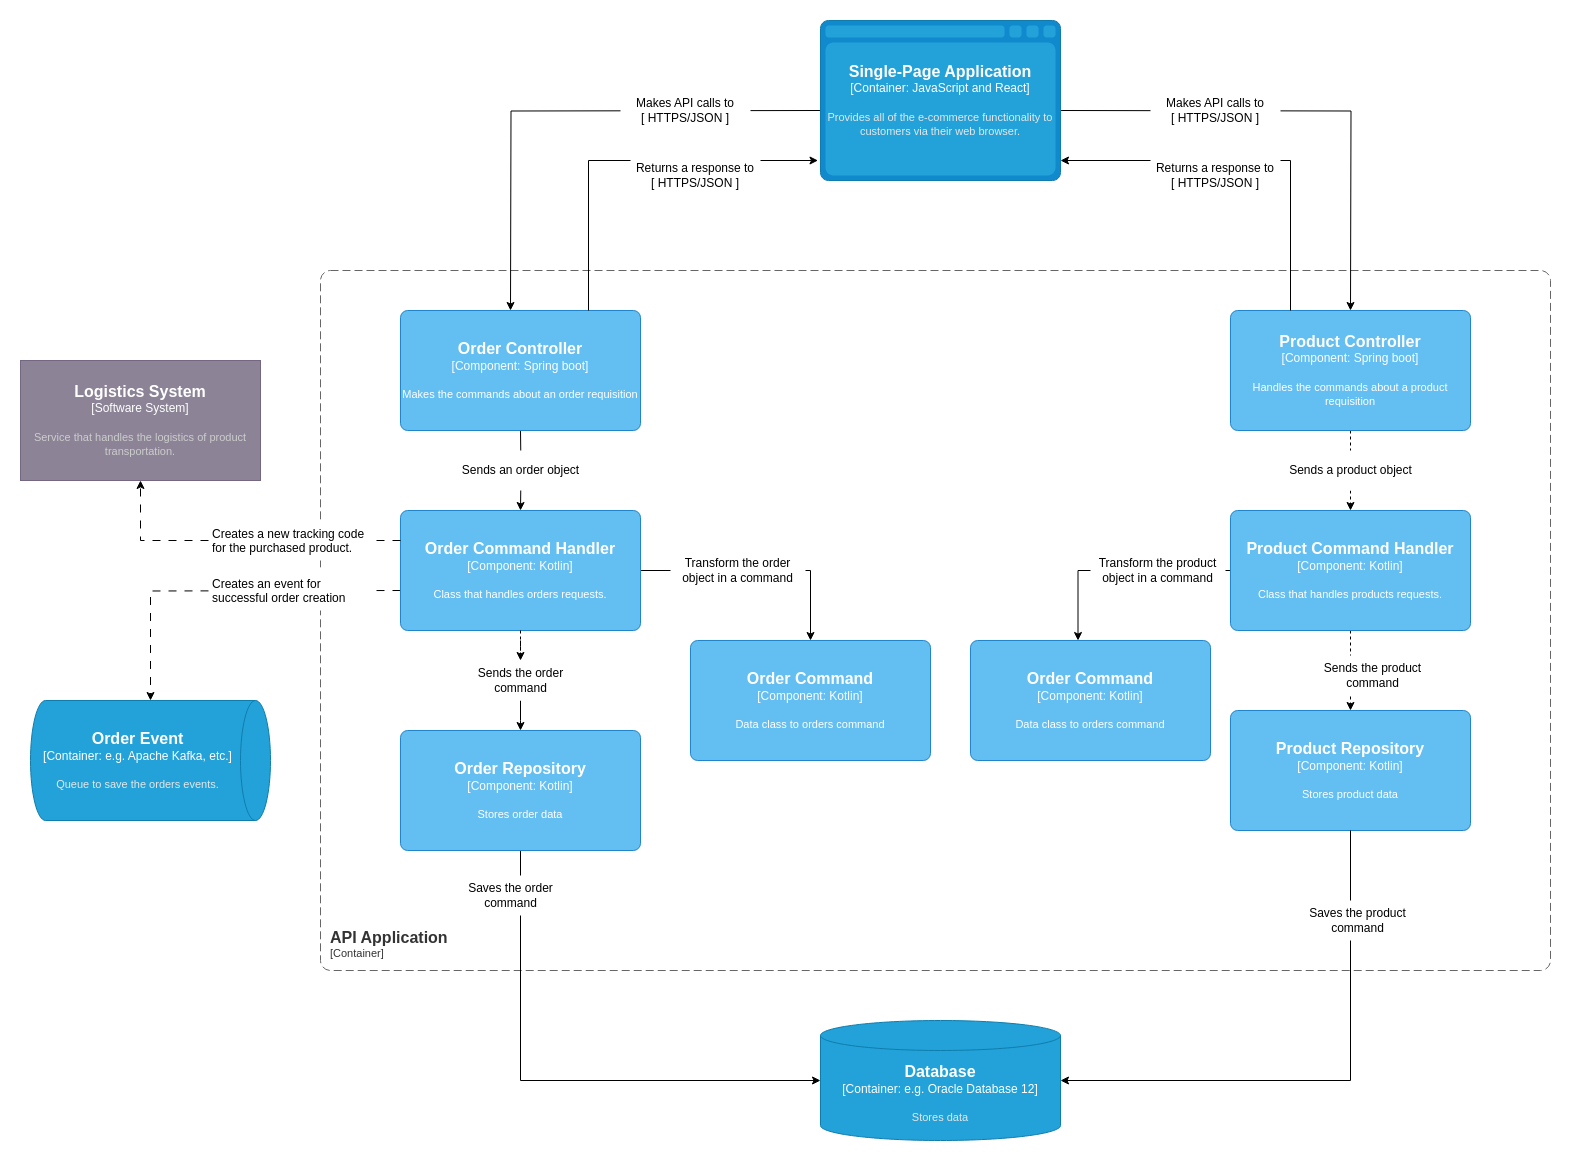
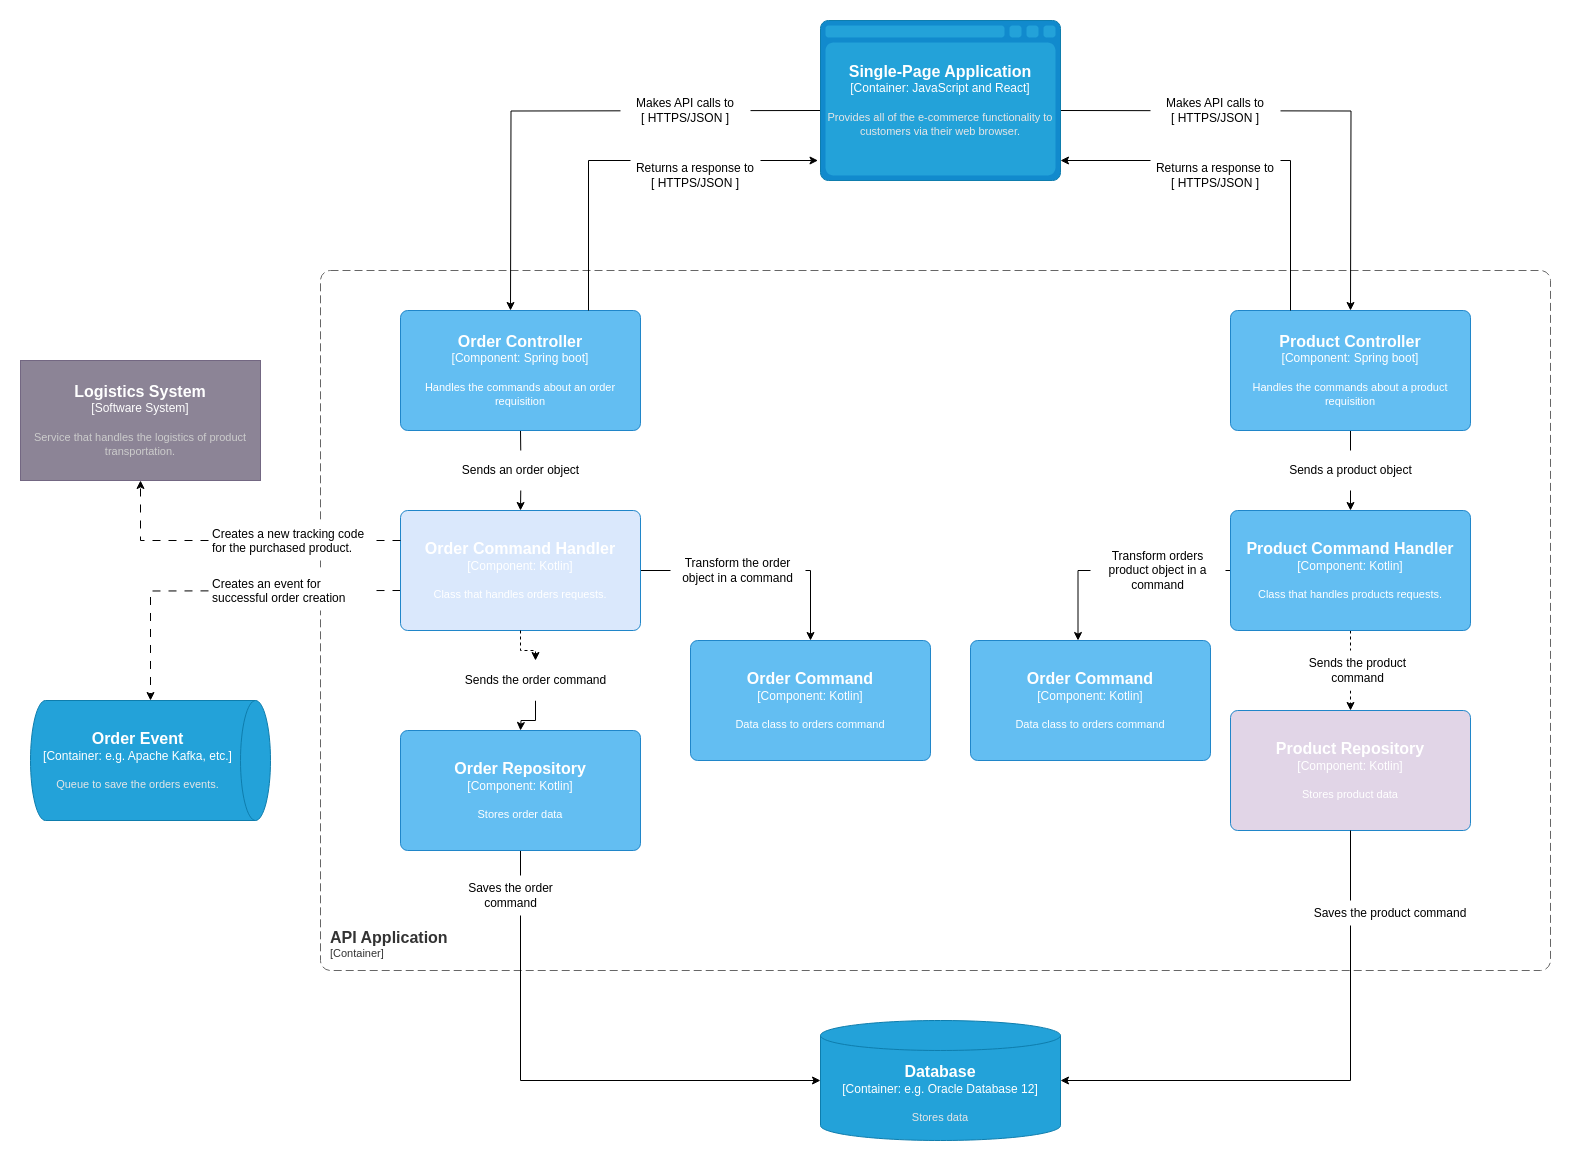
node "Order Controller [Component: Spring boot] Makes the commands about an order requisition": label "Order Controller [Component: Spring boot] Makes the commands about an order requisition" -> "Order Controller [Component: Spring boot] Handles the commands about an order requisition"
edge "Product Controller [Component: Spring boot] Handles the commands about a product requisition" -> "Product Command Handler [Component: Kotlin] Class that handles products requests.": style dashed -> solid
node "Order Command Handler [Component: Kotlin] Class that handles orders requests.": fillcolor #63bef2 -> #dae8fc
node "Transform the product object in a command": label "Transform the product object in a command" -> "Transform orders product object in a command"
node "Sends the product command": moved (1373, 676) -> (1358, 671)
node "Sends the order command": size 135x40 -> 165x40
node "Product Repository [Component: Kotlin] Stores product data": fillcolor #63bef2 -> #e1d5e7
node "Saves the product command": size 135x40 -> 200x25
